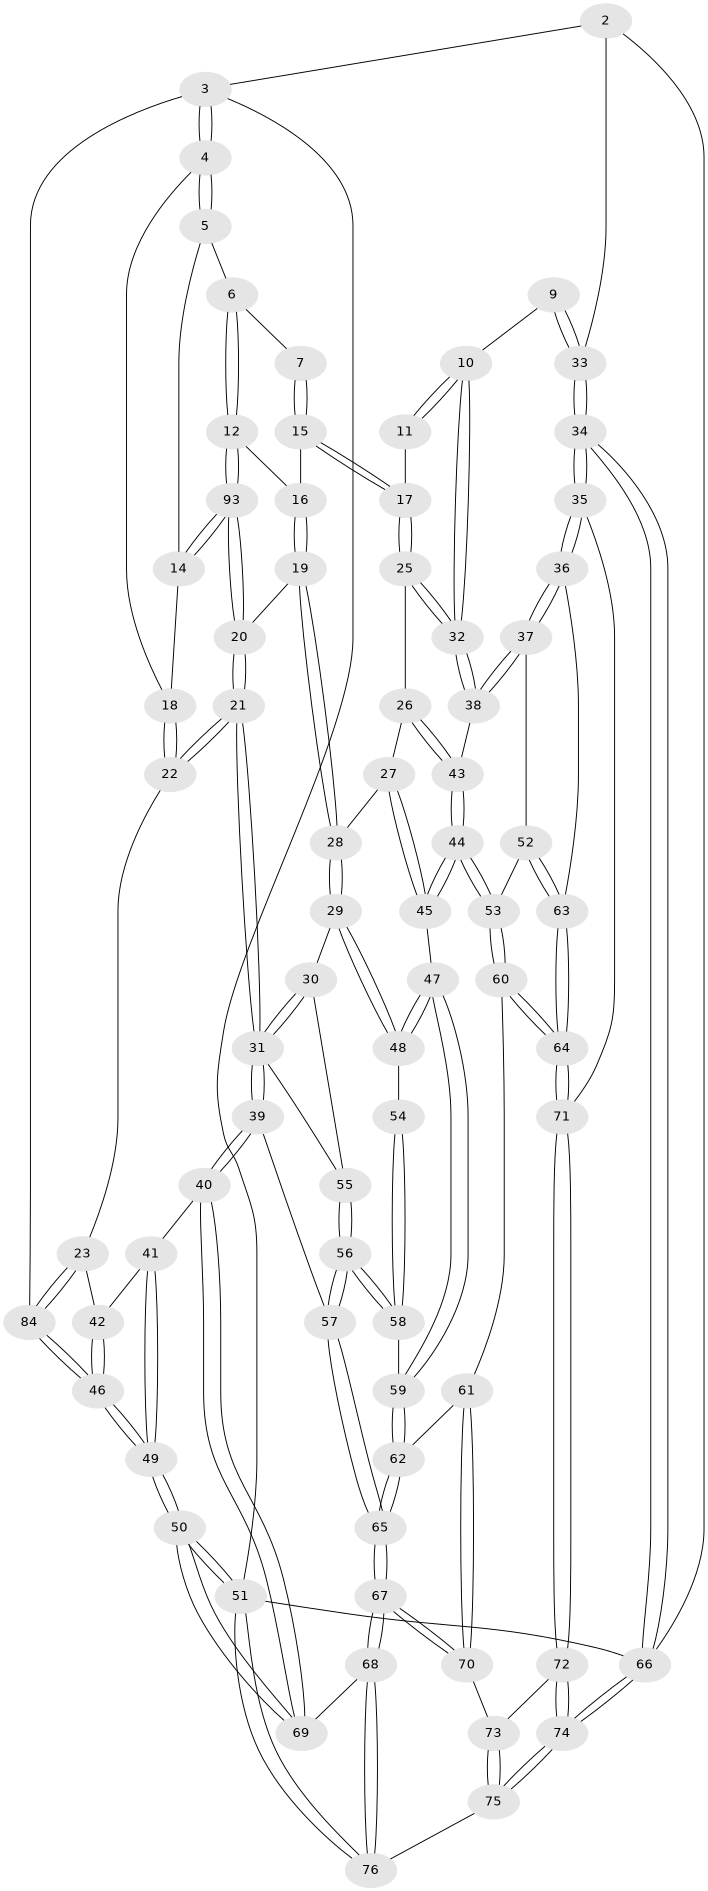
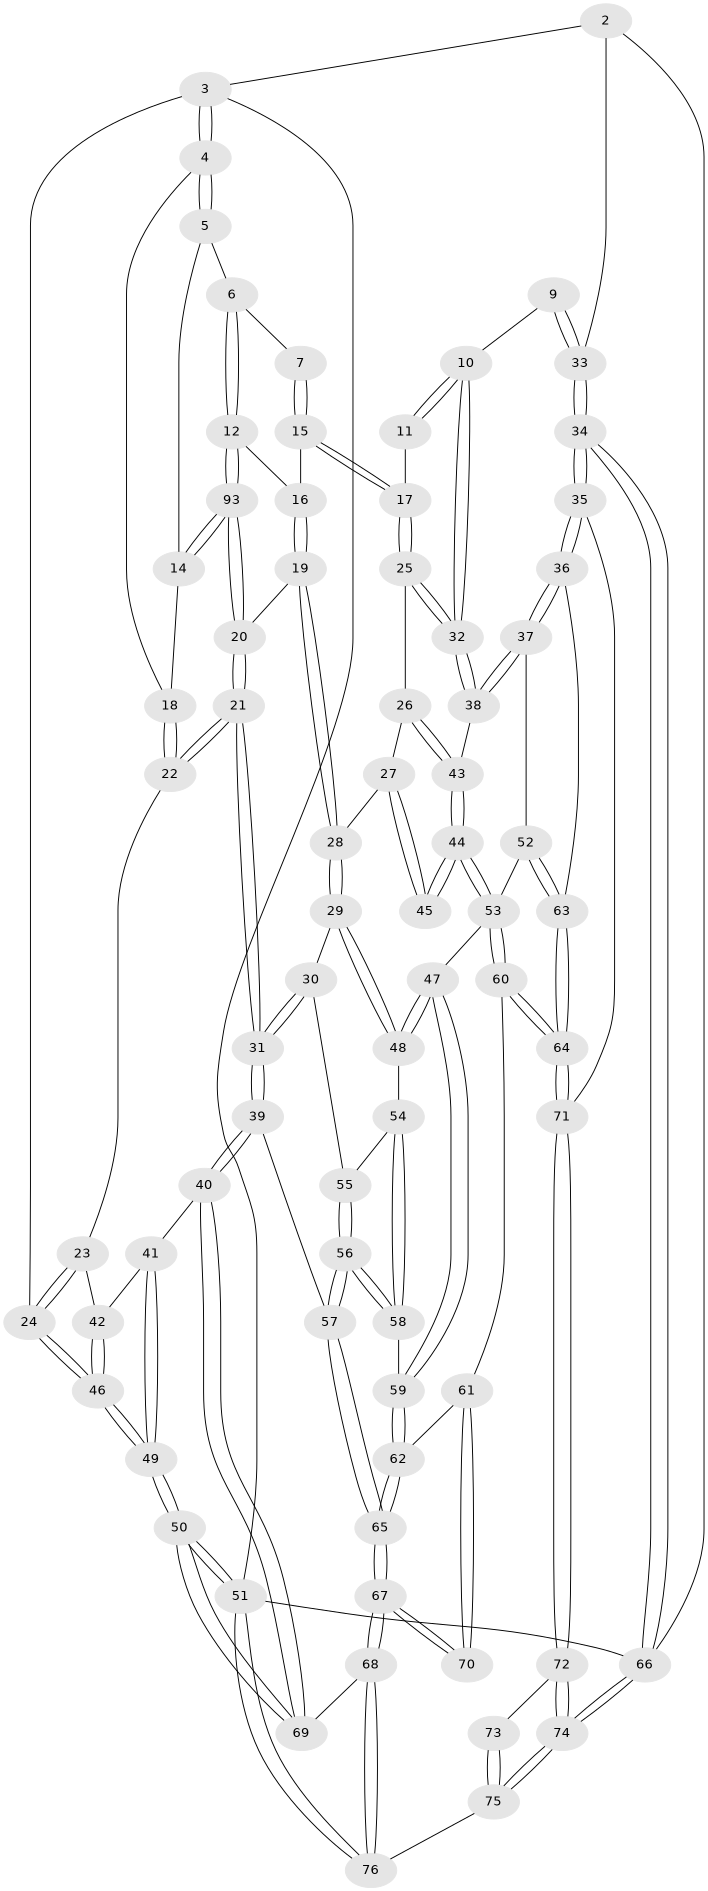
edge "45" -- "47": now "53" -- "47"
edge "31" -- "55": now "54" -- "55"
node "84": label "84" -> "24"
edge "70" -- "73": removed
